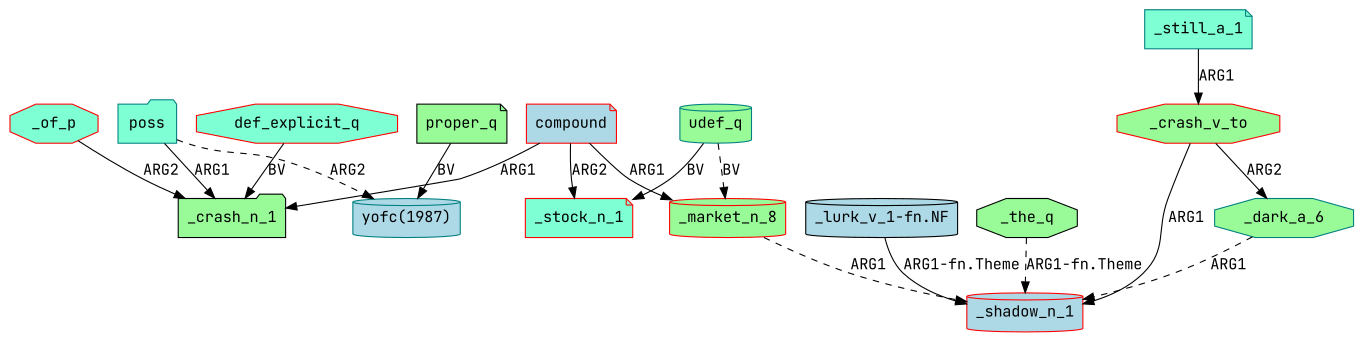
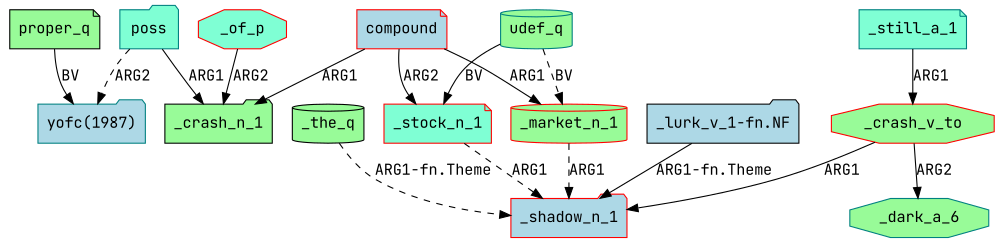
node "def_explicit_q": removed
node "yofc(1987)": shape cylinder -> folder
node "_market_n_8": label "_market_n_8" -> "_market_n_1"
node "_lurk_v_1-fn.NF": shape cylinder -> folder
node "_the_q": shape octagon -> cylinder
edge "_dark_a_6" -> "_shadow_n_1": now "_stock_n_1" -> "_shadow_n_1"
node "_shadow_n_1": shape cylinder -> folder
